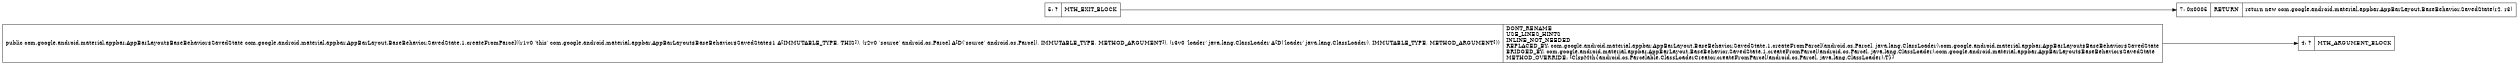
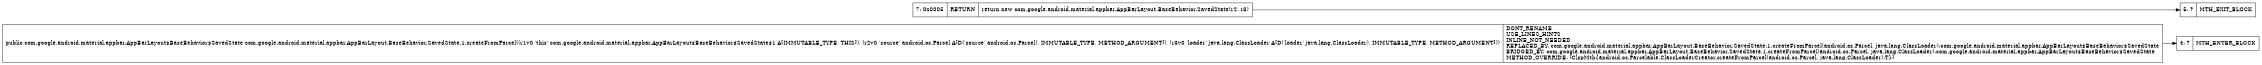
edge "5: ?" -> "7: 0x0005": reversed
node "4: ?": text "MTH_ARGUMENT_BLOCK" -> "MTH_ENTER_BLOCK"
